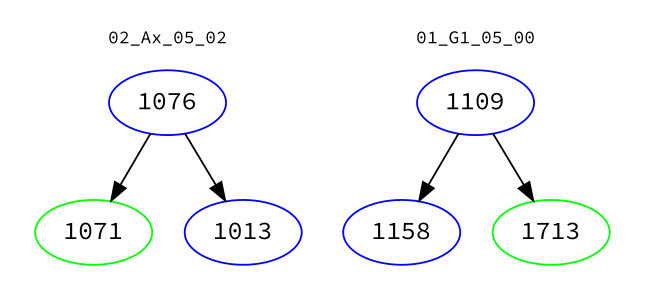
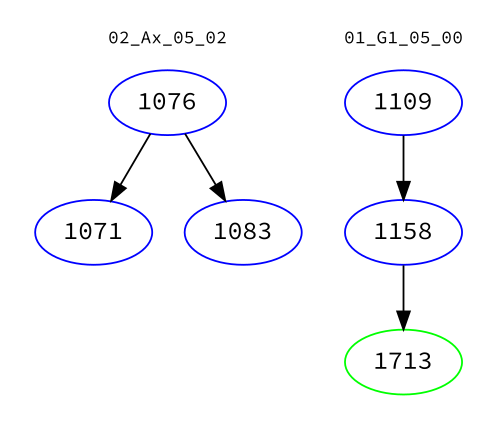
edge "1109" -> "1713": now "1158" -> "1713"
node "1071": color green -> blue
node "1013": label "1013" -> "1083"
